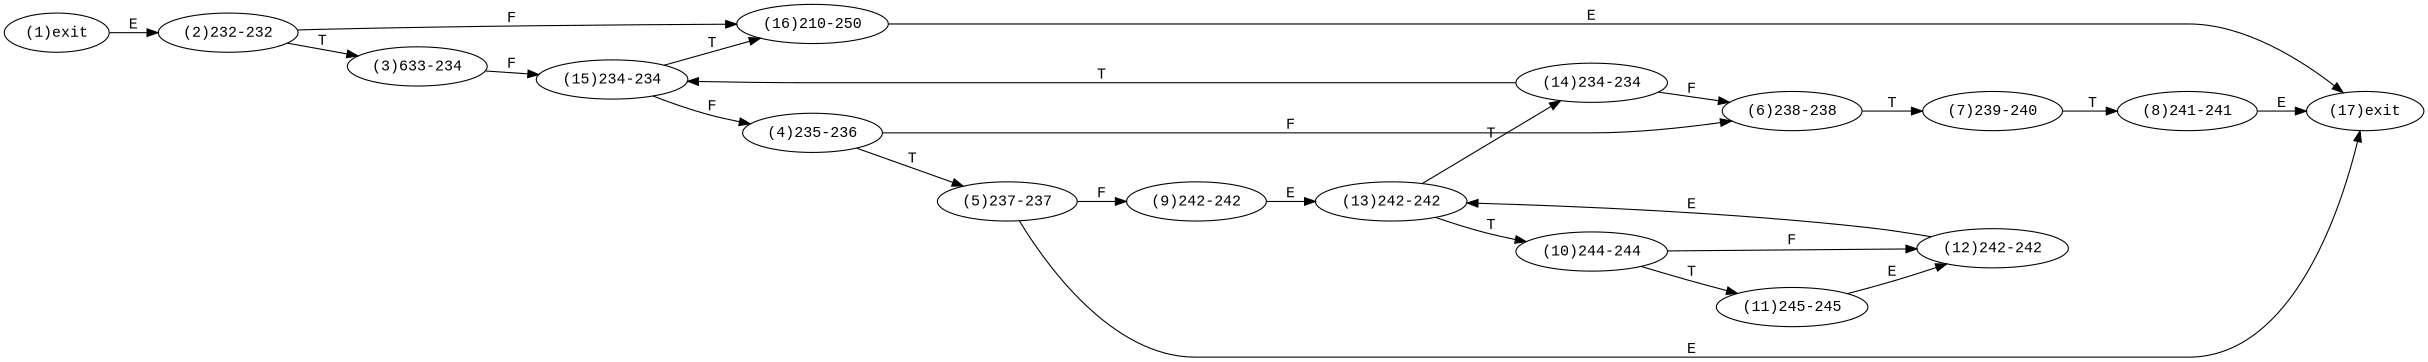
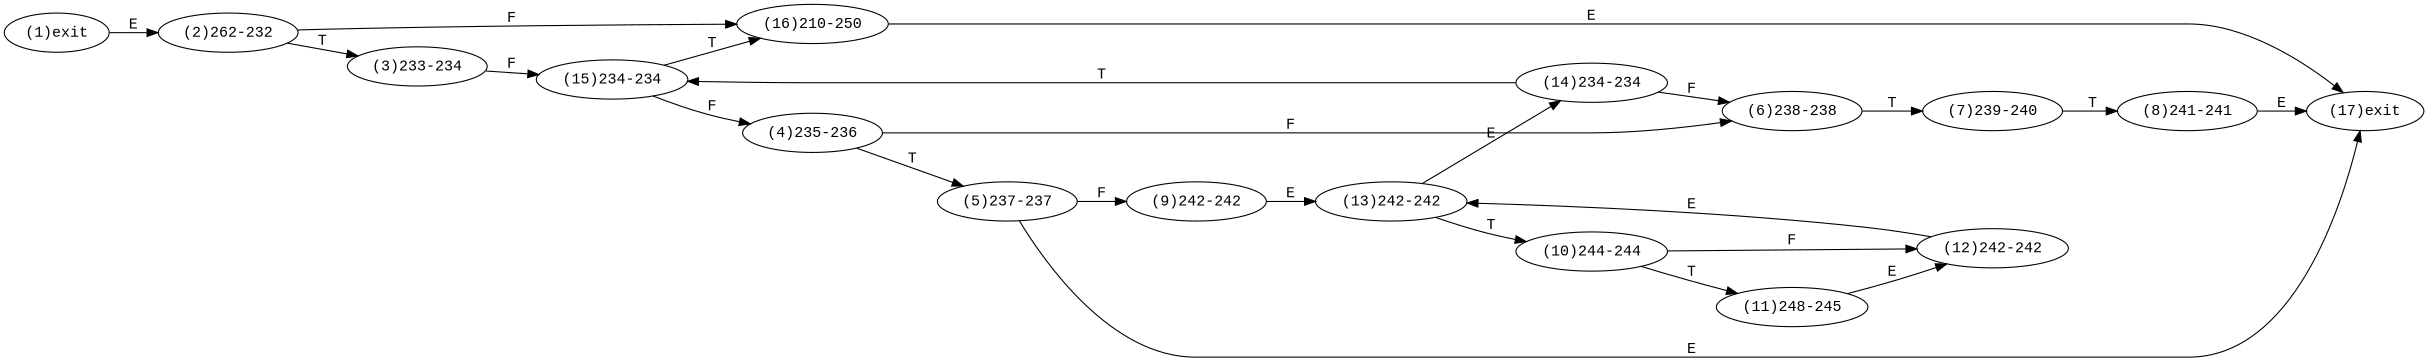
node "(2)232-232": label "(2)232-232" -> "(2)262-232"
node "(3)633-234": label "(3)633-234" -> "(3)233-234"
edge "(13)242-242" -> "(14)234-234": label "T" -> "E"
node "(11)245-245": label "(11)245-245" -> "(11)248-245"
